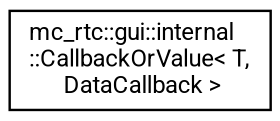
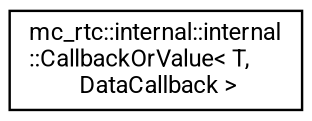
node "mc_rtc::gui::internal ::CallbackOrValue< T, DataCallback >": label "mc_rtc::gui::internal ::CallbackOrValue< T, DataCallback >" -> "mc_rtc::internal::internal ::CallbackOrValue< T, DataCallback >"
